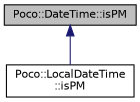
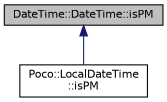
node "Poco::DateTime::isPM": label "Poco::DateTime::isPM" -> "DateTime::DateTime::isPM"
